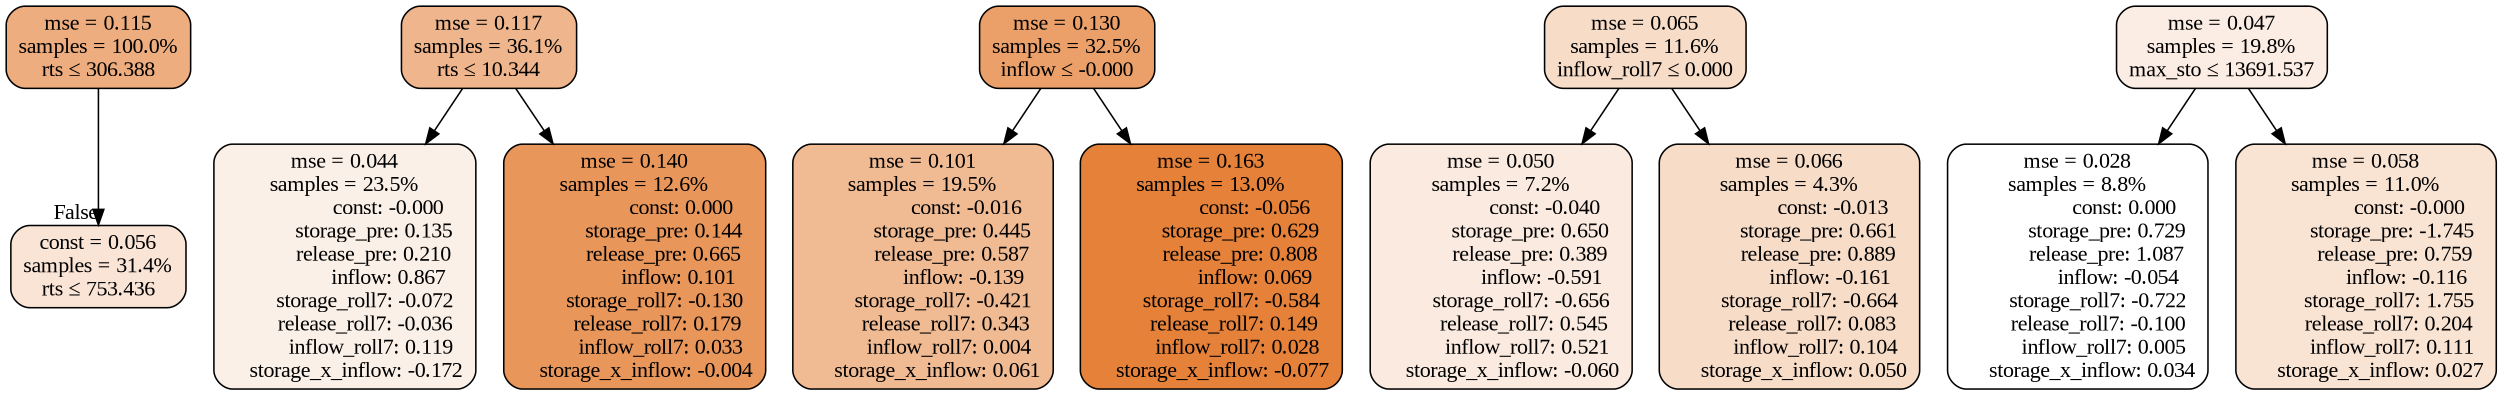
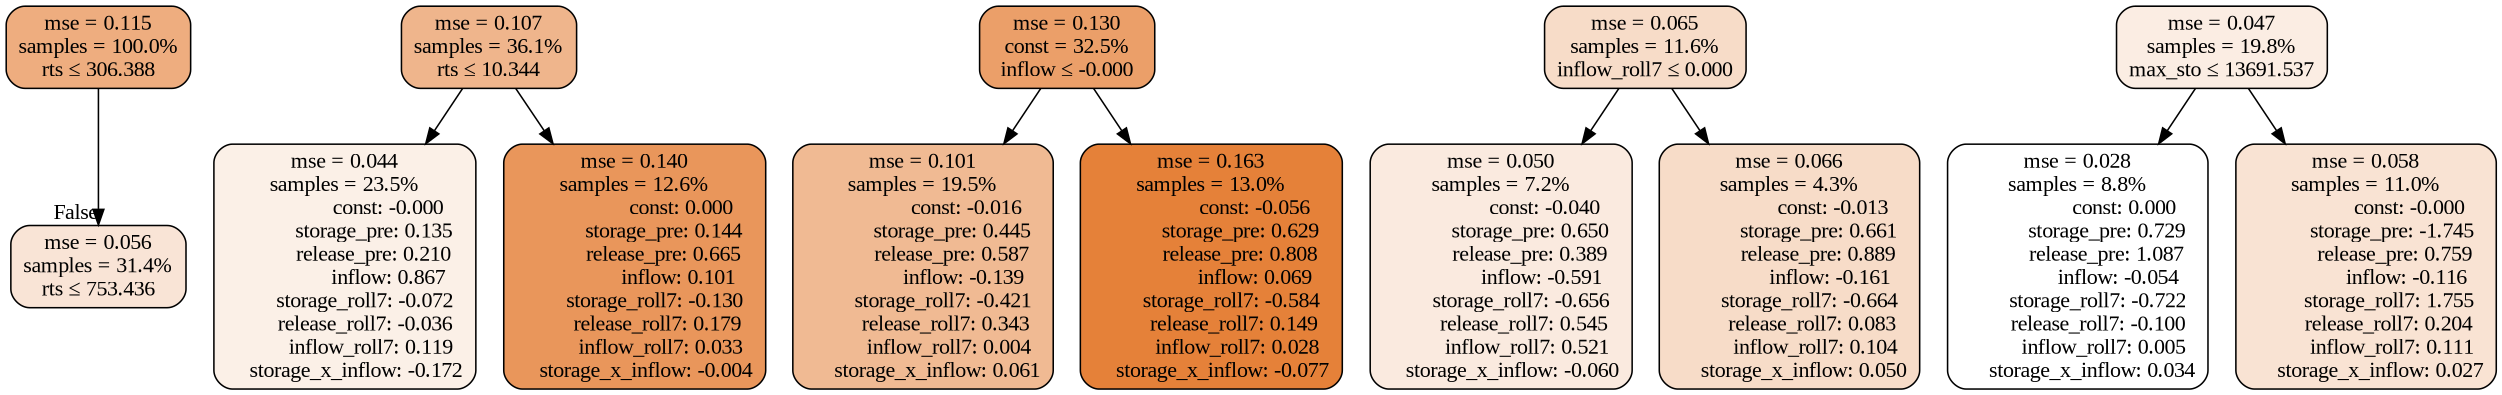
node "mse = 0.117 samples = 36.1% rts ≤ 10.344": label "mse = 0.117 samples = 36.1% rts ≤ 10.344" -> "mse = 0.107 samples = 36.1% rts ≤ 10.344"
node "mse = 0.130 samples = 32.5% inflow ≤ -0.000": label "mse = 0.130 samples = 32.5% inflow ≤ -0.000" -> "mse = 0.130 const = 32.5% inflow ≤ -0.000"
node "const = 0.056 samples = 31.4% rts ≤ 753.436": label "const = 0.056 samples = 31.4% rts ≤ 753.436" -> "mse = 0.056 samples = 31.4% rts ≤ 753.436"
